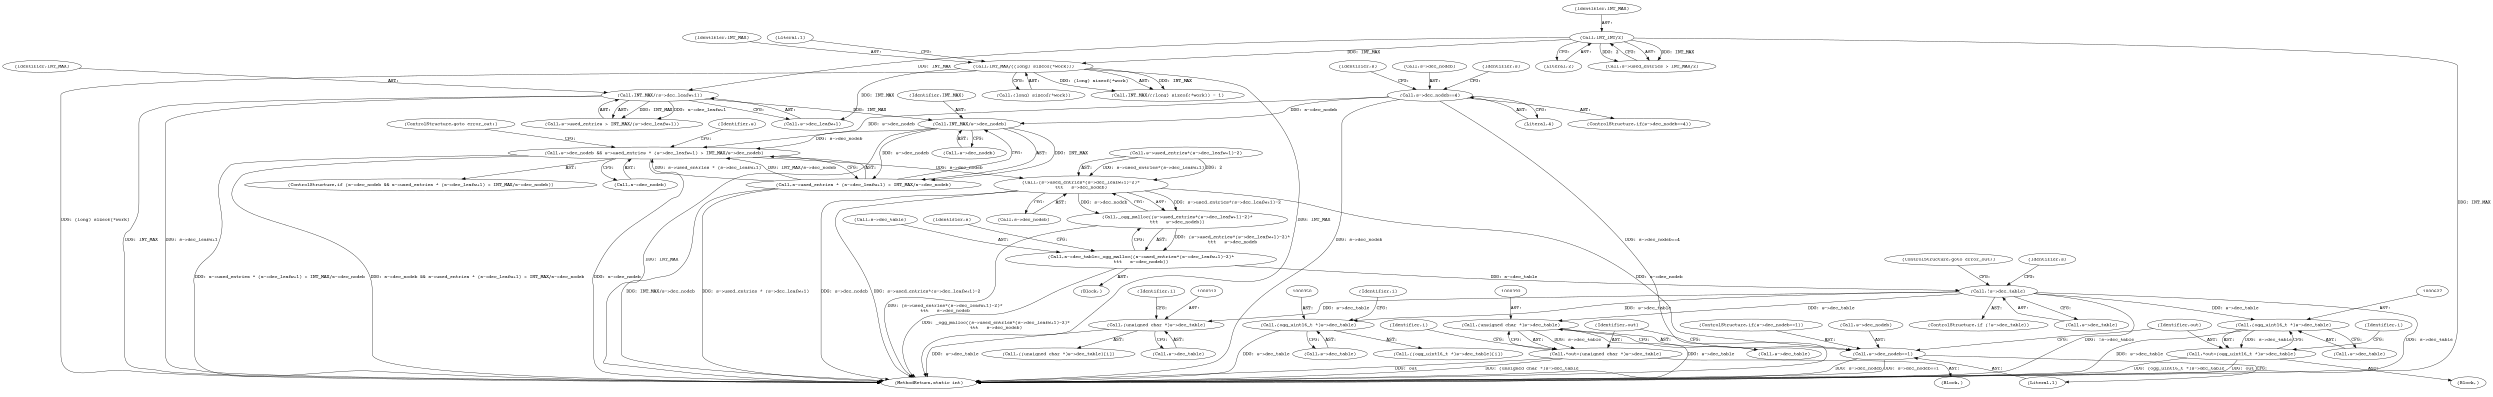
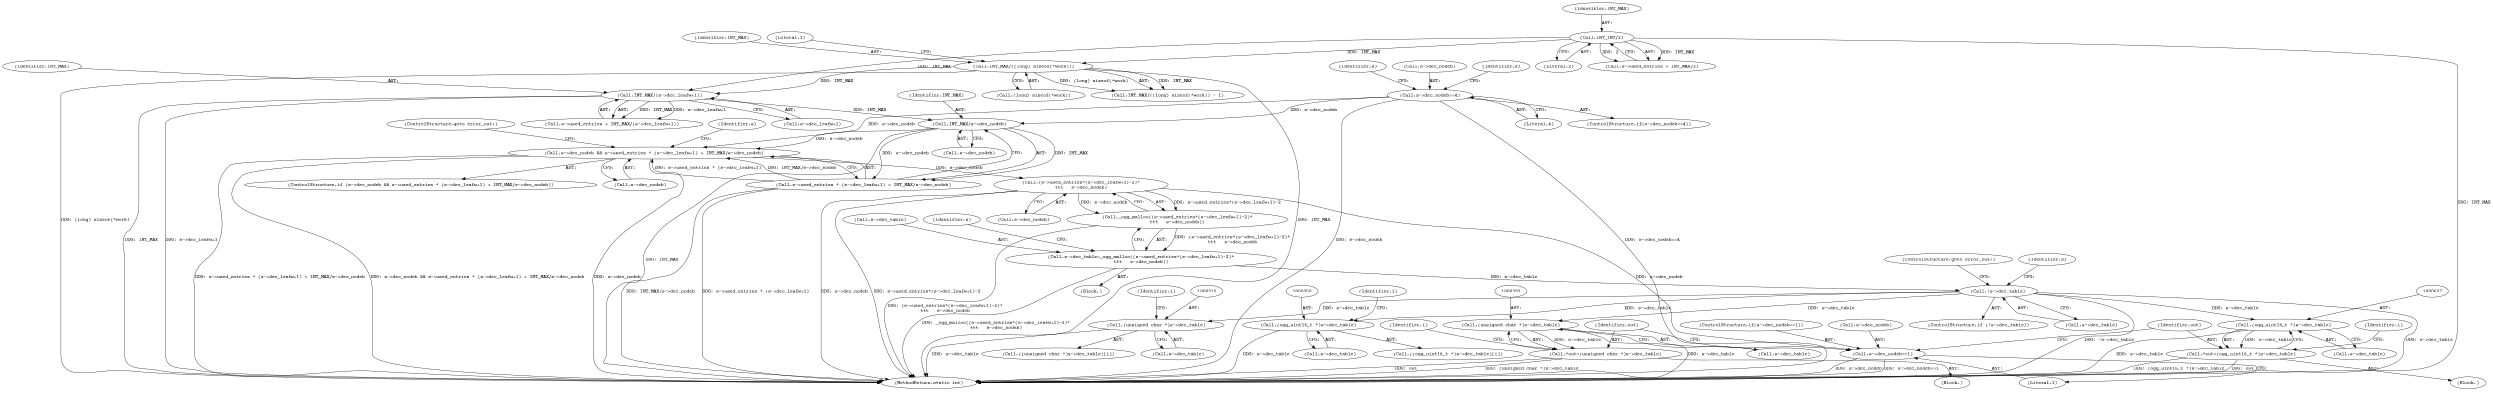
edge "(Call,INT_MAX/((long) sizeof(*work)))" -> "(Call,s->dec_leafw+1)": now "(Call,INT_MAX/((long) sizeof(*work)))" -> "(Call,INT_MAX/(s->dec_leafw+1))"
node "(Call,s->used_entries*(s->dec_leafw+1)-2)": removed
